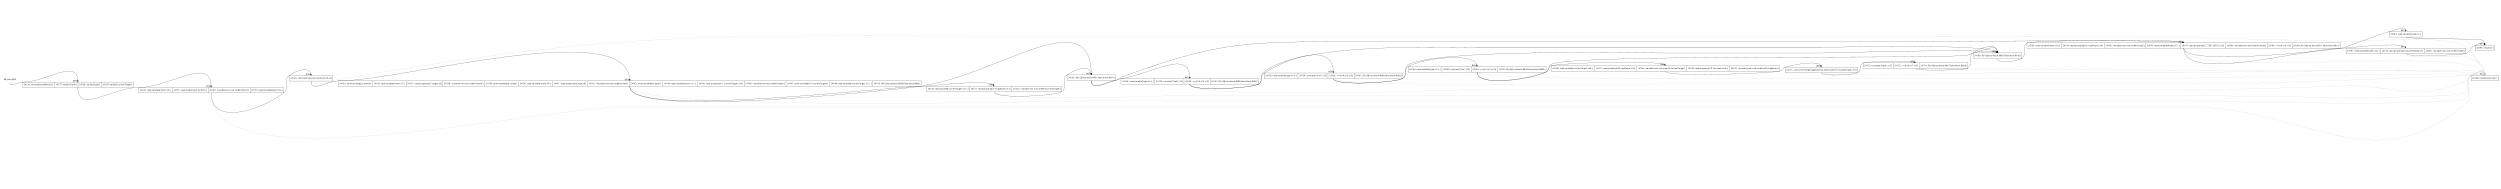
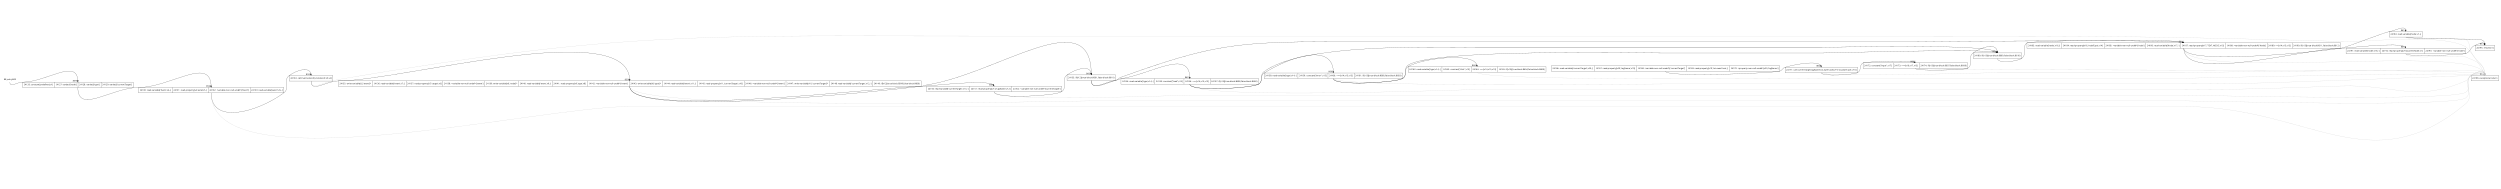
edge "24162: read-variable['type',v14,-]" -> "24180: if[v13](true-block:8609,false-block:8610)": removed
edge "24162: read-variable['type',v14,-]" -> "24166: read-variable['currentTarget',v20,-]": removed
